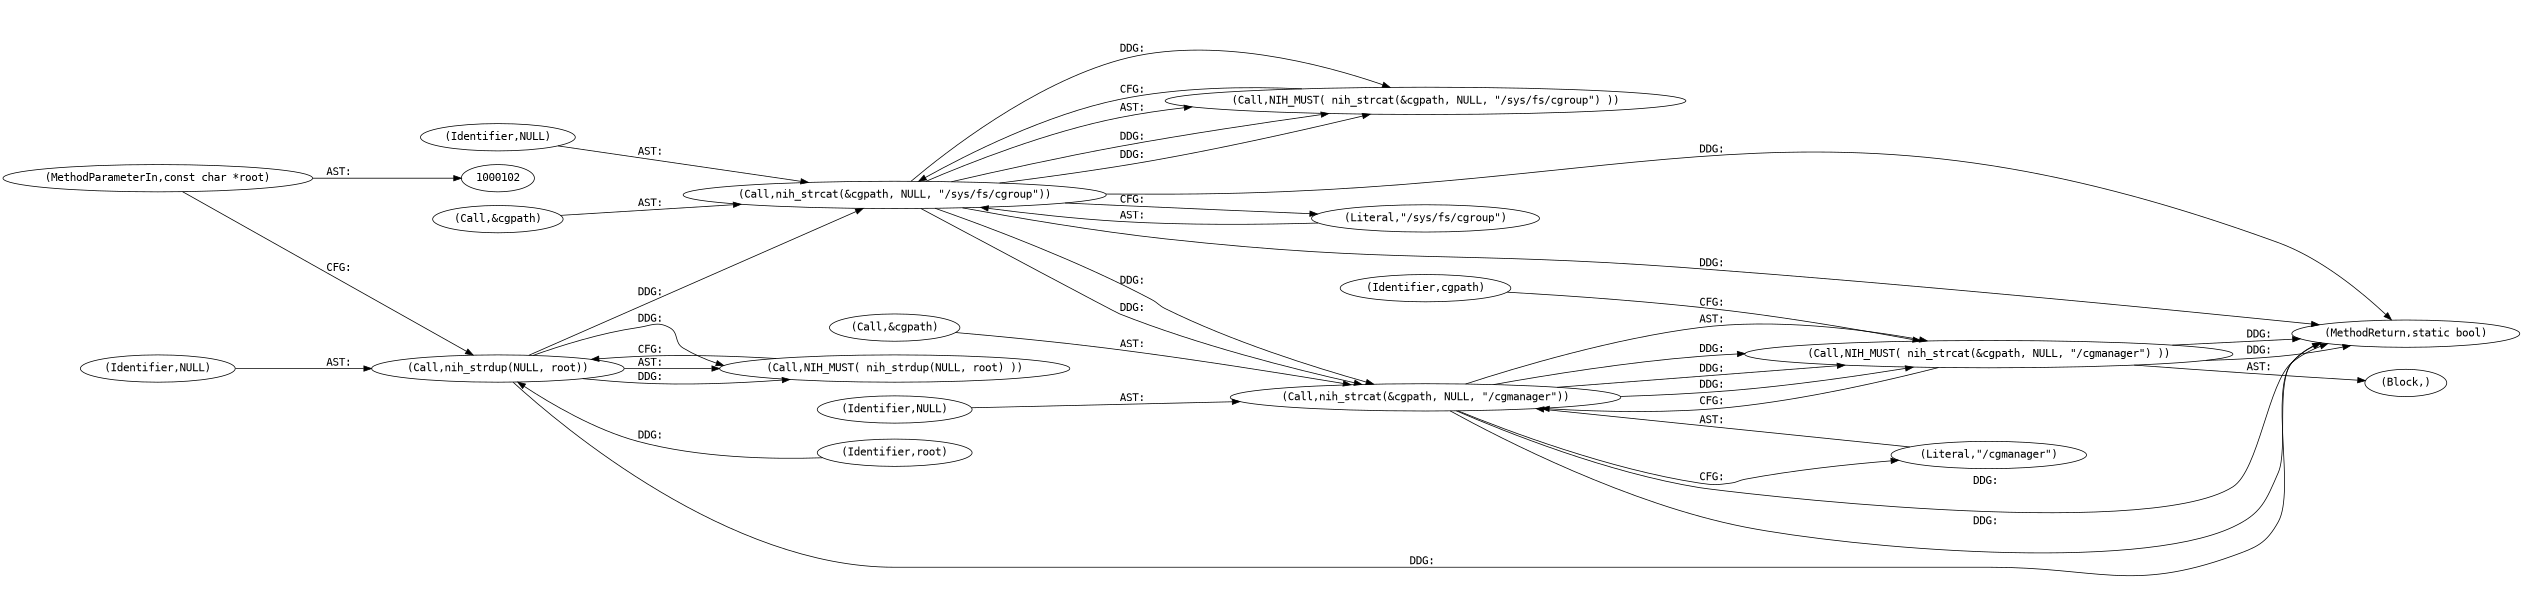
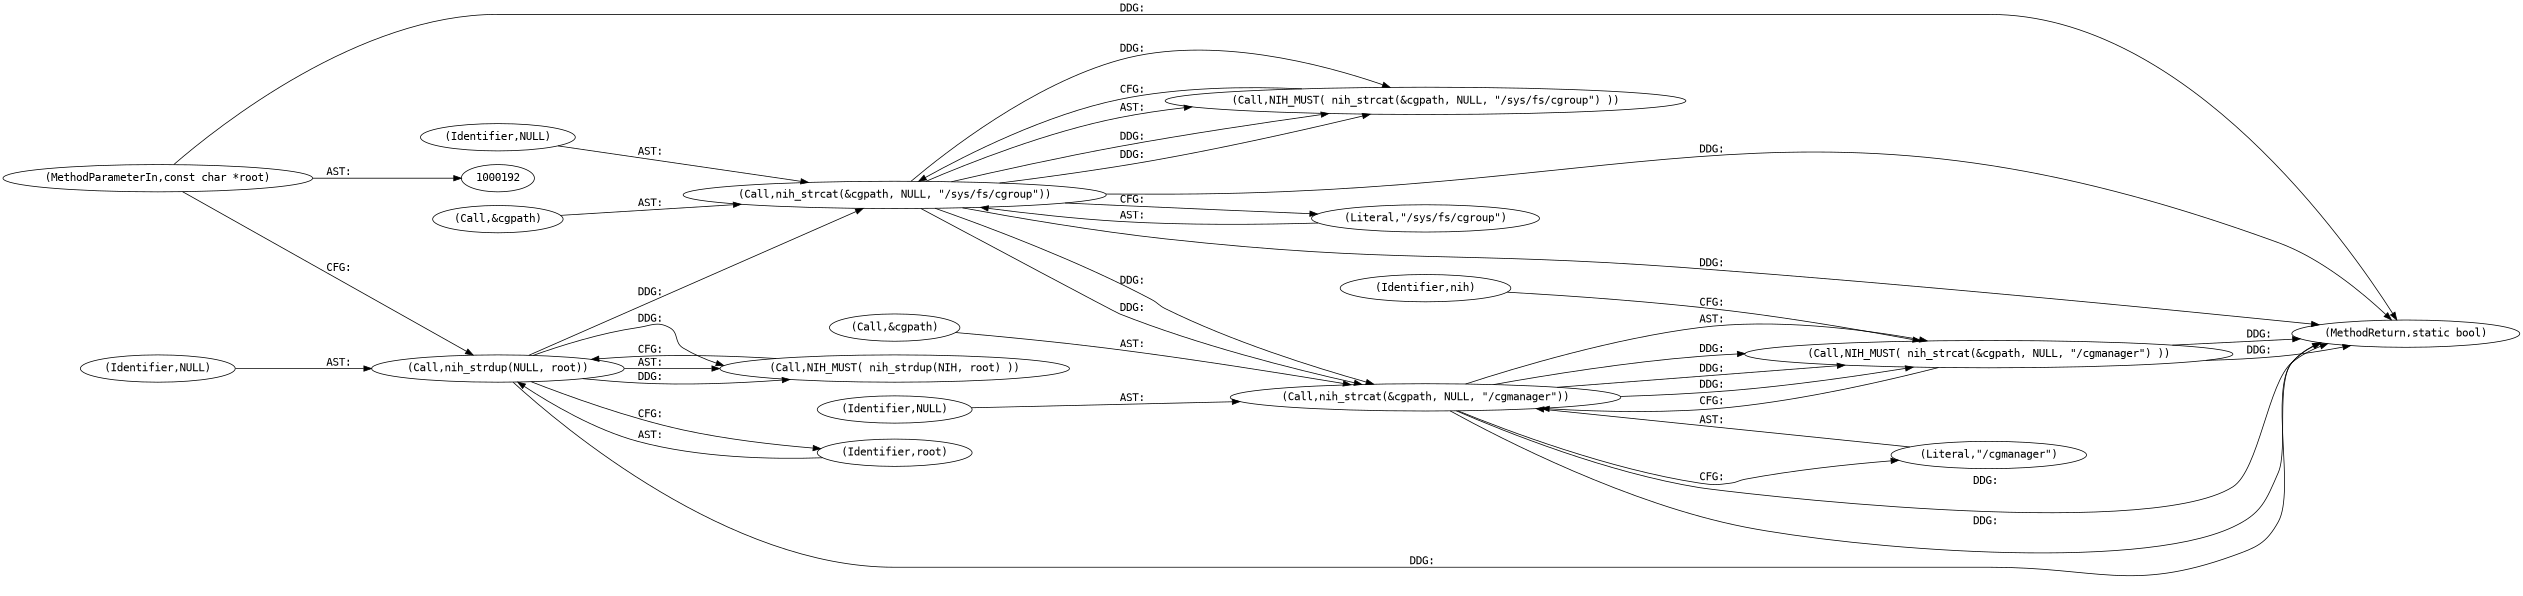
edge "(MethodParameterIn,const char *root)" -> "(MethodReturn,static bool)": added, label "DDG:"
node "1000102": label "1000102" -> "1000192"
node "(Identifier,cgpath)": label "(Identifier,cgpath)" -> "(Identifier,nih)"
node "(Call,NIH_MUST( nih_strdup(NULL, root) ))": label "(Call,NIH_MUST( nih_strdup(NULL, root) ))" -> "(Call,NIH_MUST( nih_strdup(NIH, root) ))"
node "(Block,)": removed
edge "(Call,nih_strdup(NULL, root))" -> "(Identifier,root)": added, label "CFG:"
edge "(Identifier,root)" -> "(Call,nih_strdup(NULL, root))": label "DDG: " -> "AST: "
